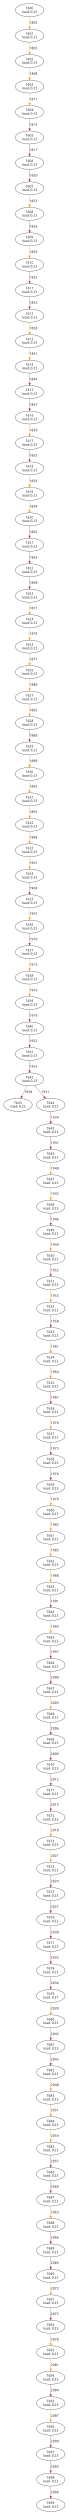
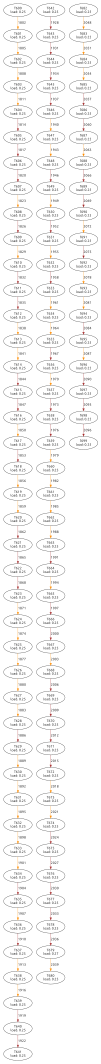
edge "T641 load: 0.25" -> "T642 load: 0.25": removed, label "1925"
edge "T642 load: 0.25" -> "T644 load: 0.25": now "T643 load: 0.25" -> "T644 load: 0.25"
node "T681 load: 0.25": removed
